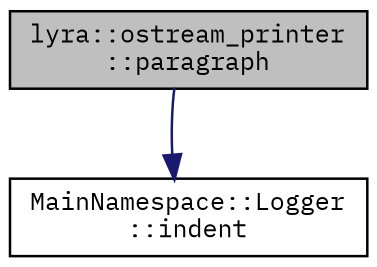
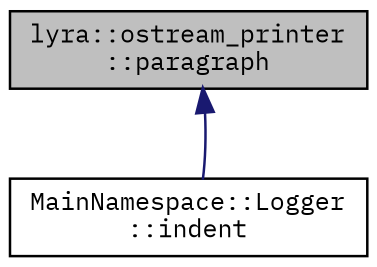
edge "lyra::ostream_printer ::paragraph" -> "MainNamespace::Logger ::indent": reversed
